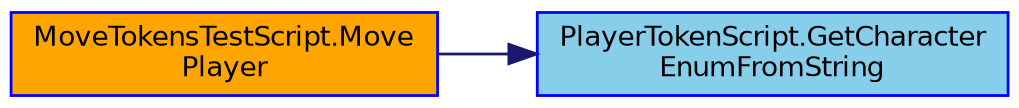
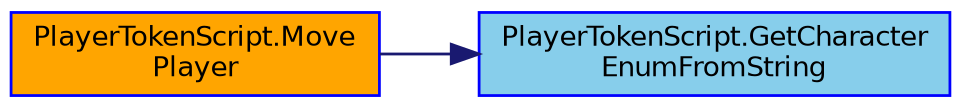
node "MoveTokensTestScript.Move Player": label "MoveTokensTestScript.Move Player" -> "PlayerTokenScript.Move Player"
